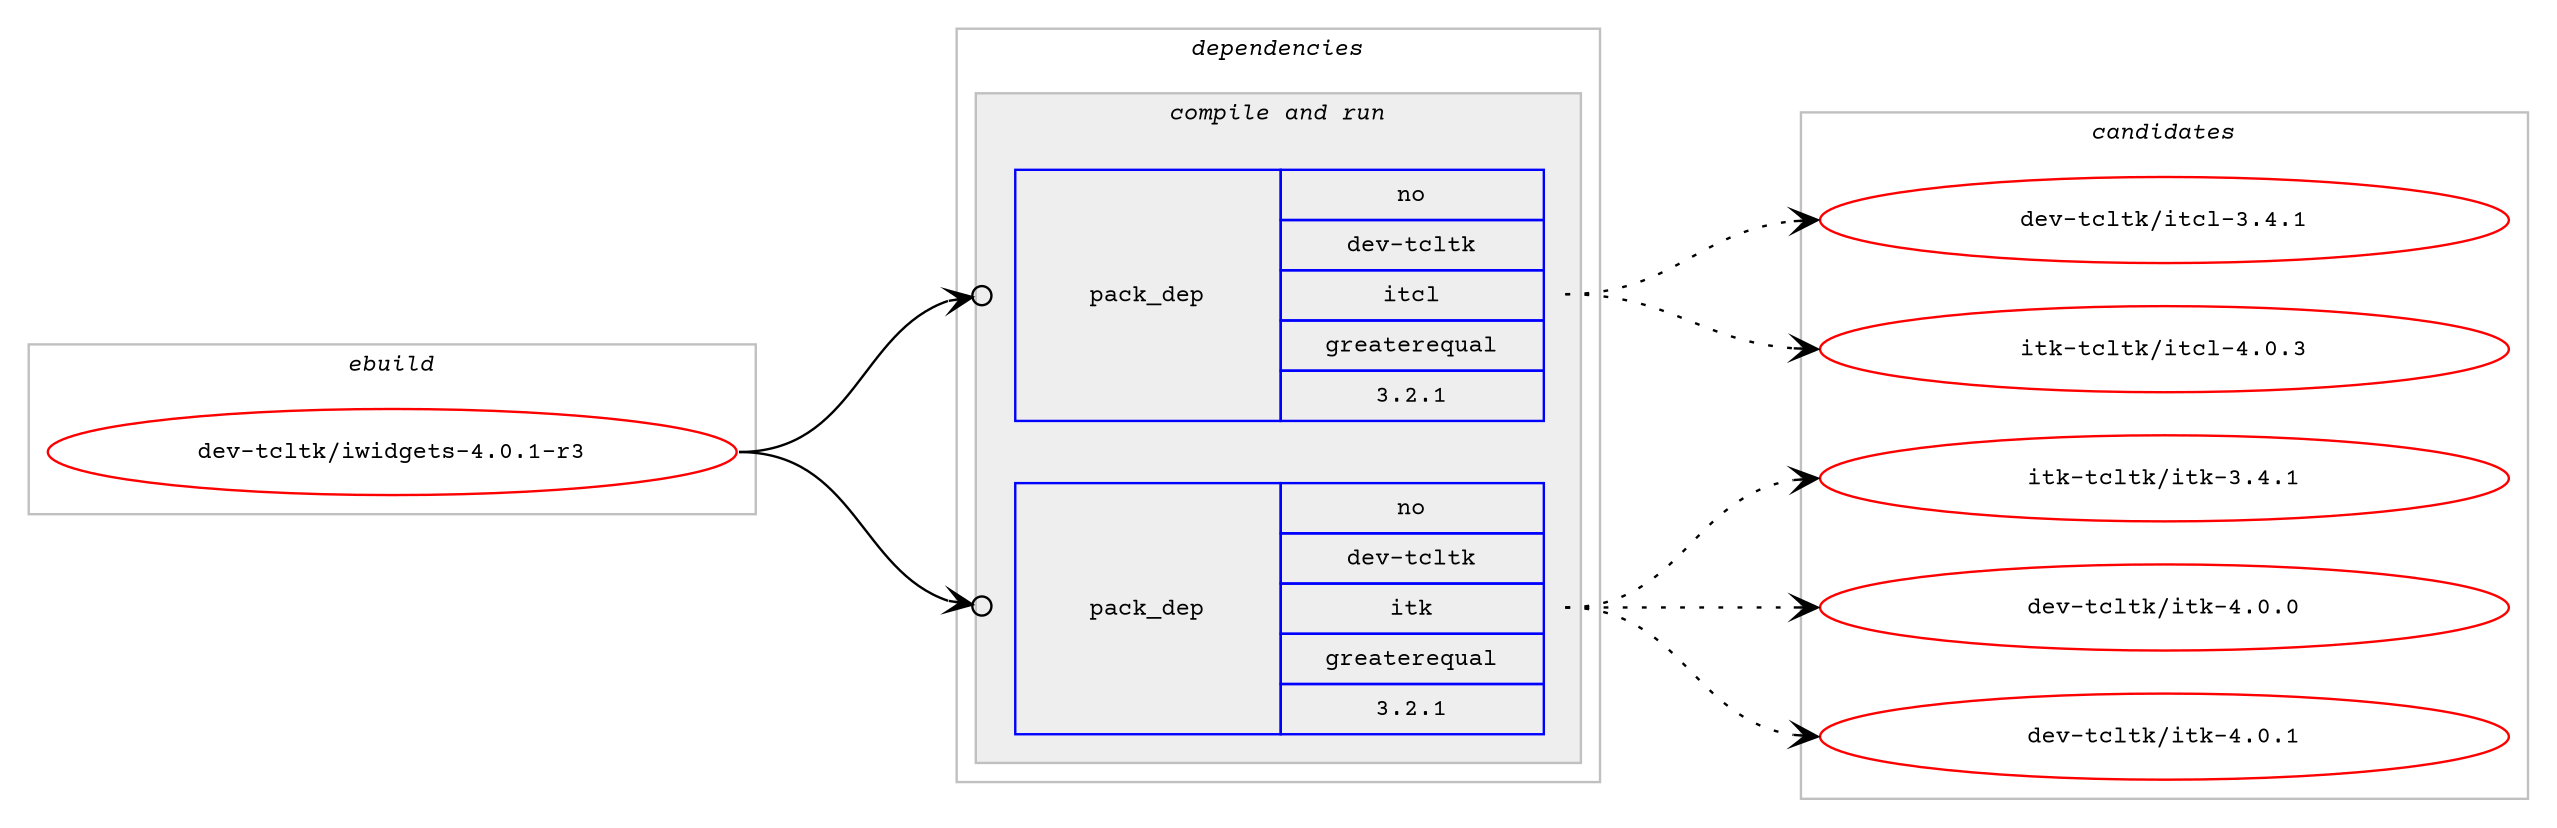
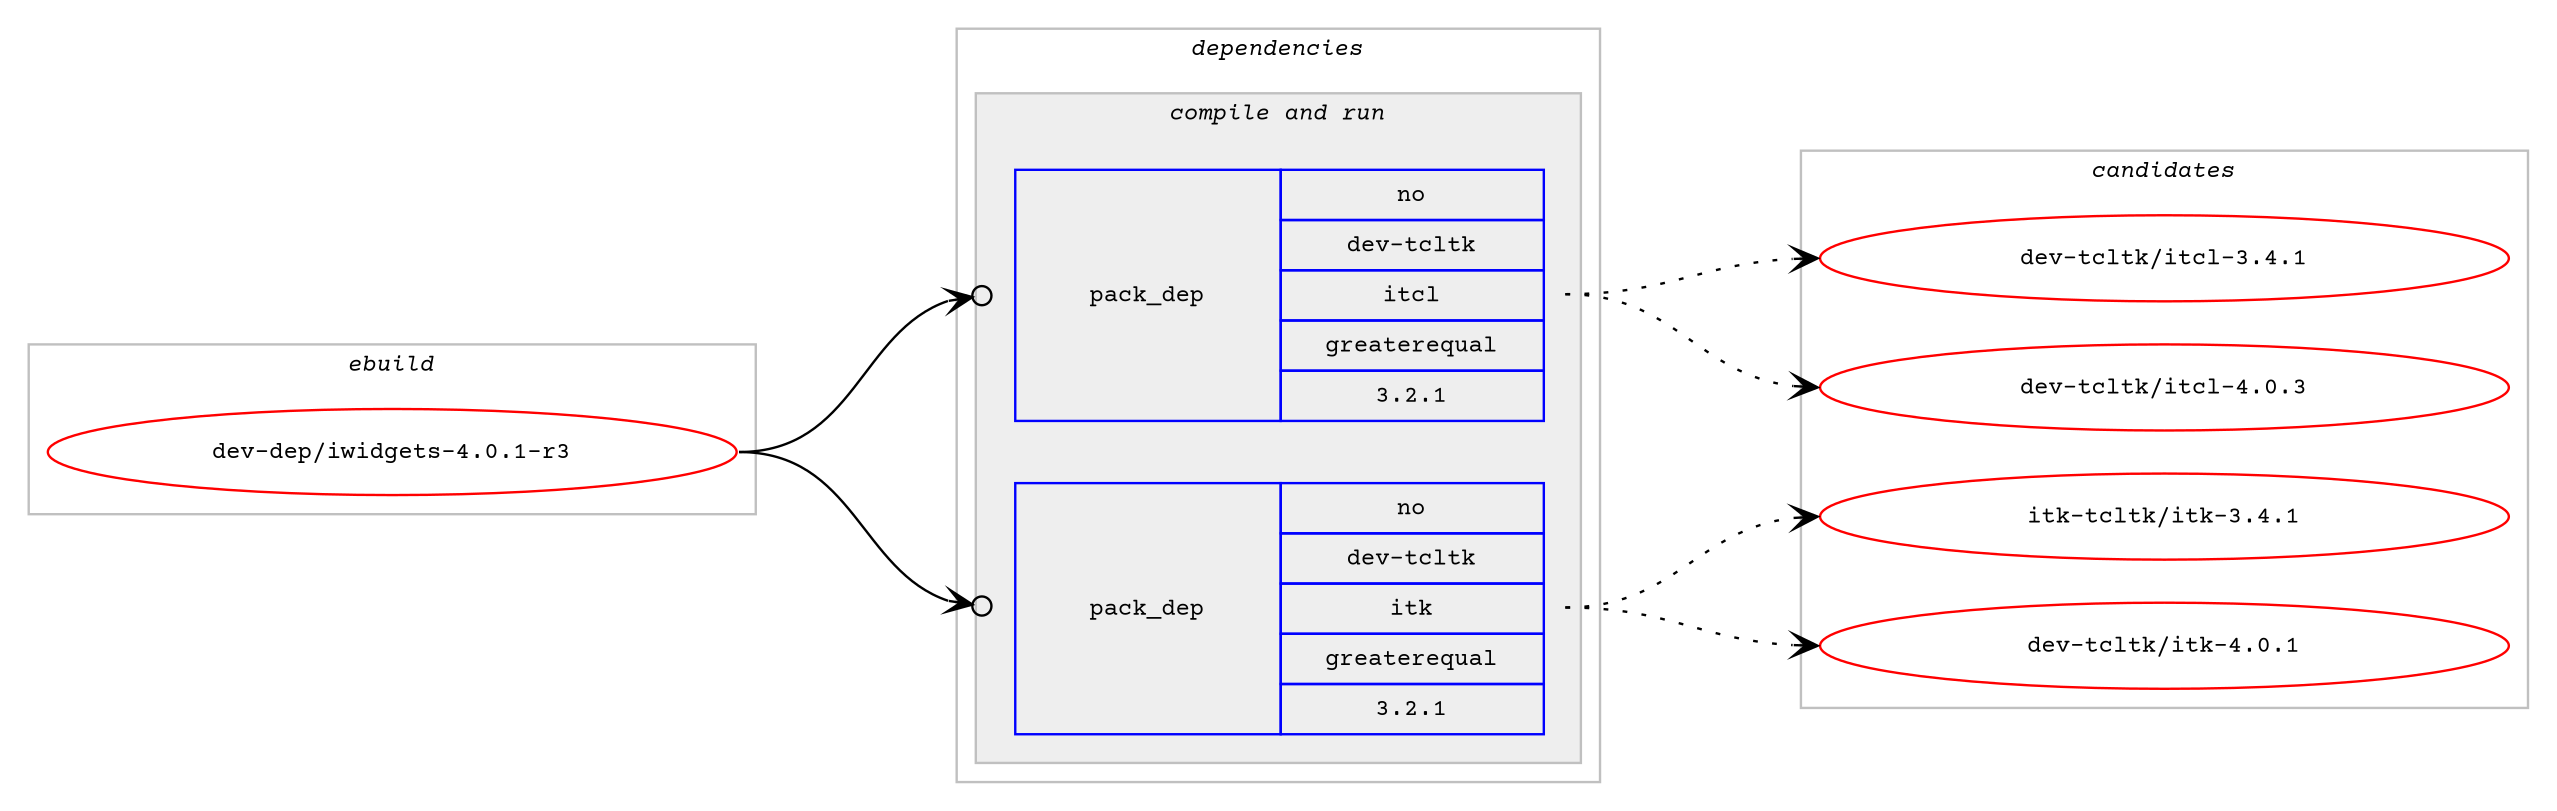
node "itk-tcltk/itcl-4.0.3": label "itk-tcltk/itcl-4.0.3" -> "dev-tcltk/itcl-4.0.3"
node "dev-tcltk/iwidgets-4.0.1-r3": label "dev-tcltk/iwidgets-4.0.1-r3" -> "dev-dep/iwidgets-4.0.1-r3"
node "dev-tcltk/itk-4.0.0": removed
